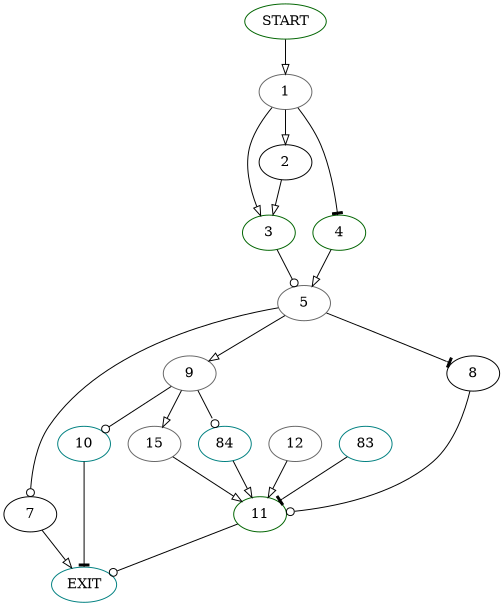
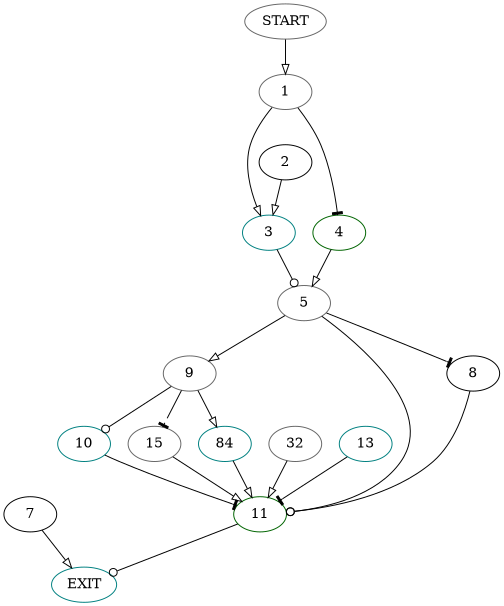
node "START": color darkgreen -> gray40
edge "1" -> "2": removed
node "3": color darkgreen -> teal
edge "5" -> "7": now "5" -> "11"
edge "9" -> "15": arrowhead onormal -> tee
edge "9" -> "84": arrowhead odot -> onormal
node "12": label "12" -> "32"
node "83": label "83" -> "13"
edge "10" -> "EXIT": now "10" -> "11"
